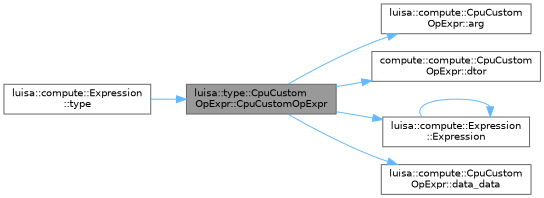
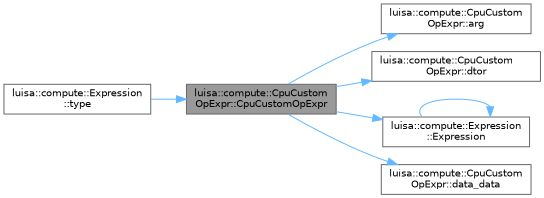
node "compute::compute::CpuCustom OpExpr::dtor": label "compute::compute::CpuCustom OpExpr::dtor" -> "luisa::compute::CpuCustom OpExpr::dtor"
node "luisa::type::CpuCustom OpExpr::CpuCustomOpExpr": label "luisa::type::CpuCustom OpExpr::CpuCustomOpExpr" -> "luisa::compute::CpuCustom OpExpr::CpuCustomOpExpr"
